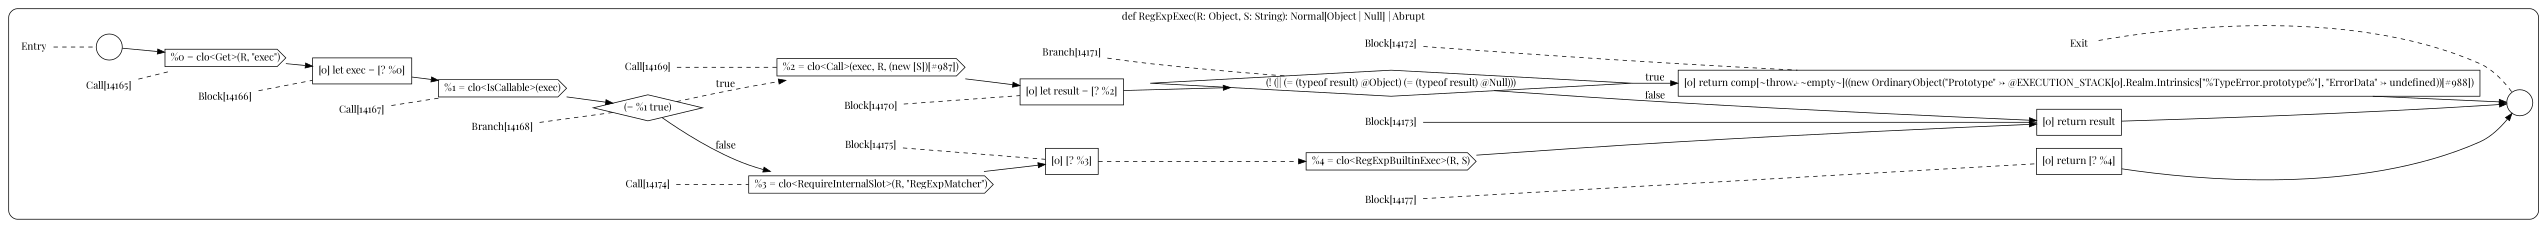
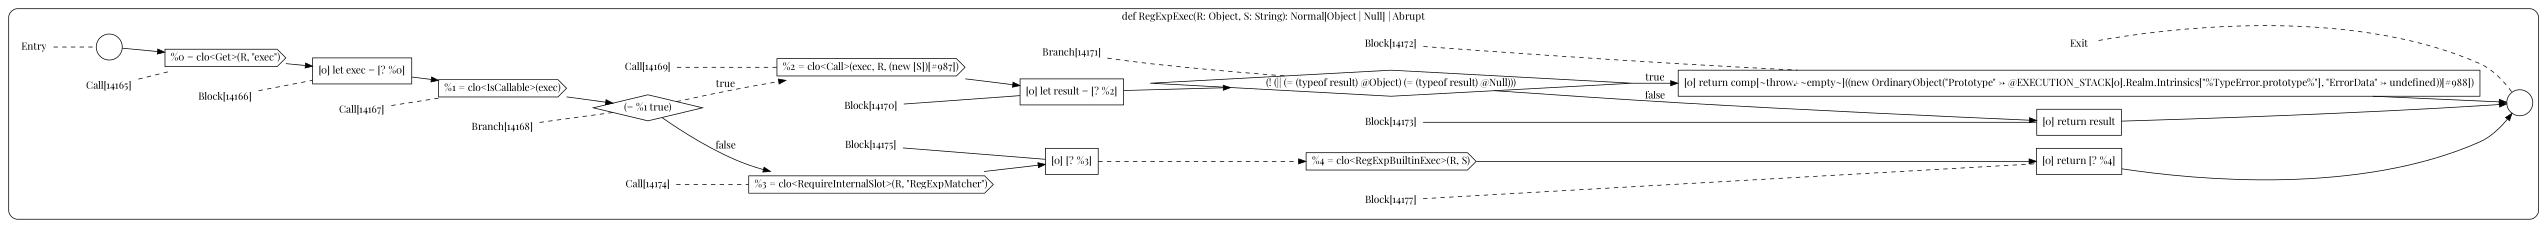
edge "[0] let result = [? %2]" -- "Block[14170]": style dashed -> solid
edge "%4 = clo<RegExpBuiltinExec>(R, S)" -> "[0] return result": now "%4 = clo<RegExpBuiltinExec>(R, S)" -> "[0] return [? %4]"
edge "Block[14175]" -- "[0] [? %3]": style dashed -> solid
